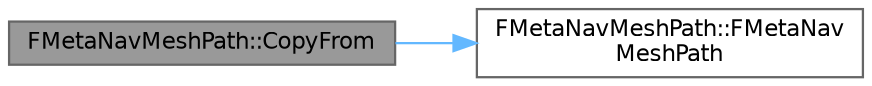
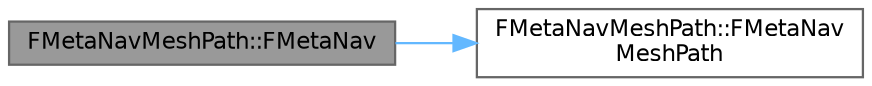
node "FMetaNavMeshPath::CopyFrom": label "FMetaNavMeshPath::CopyFrom" -> "FMetaNavMeshPath::FMetaNav"
